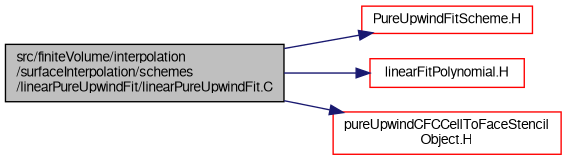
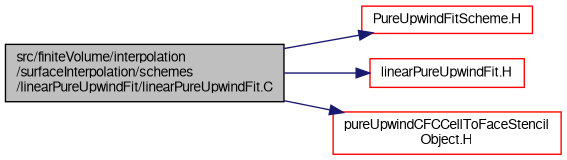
node "linearFitPolynomial.H": label "linearFitPolynomial.H" -> "linearPureUpwindFit.H"
